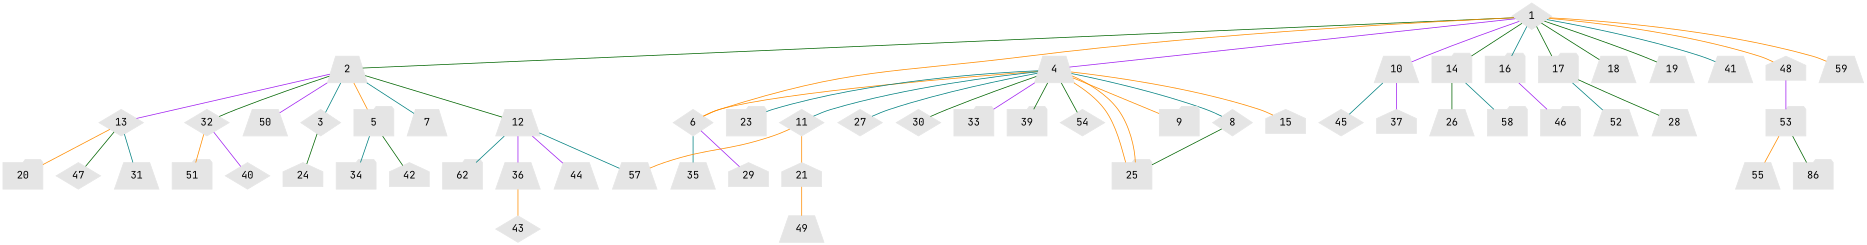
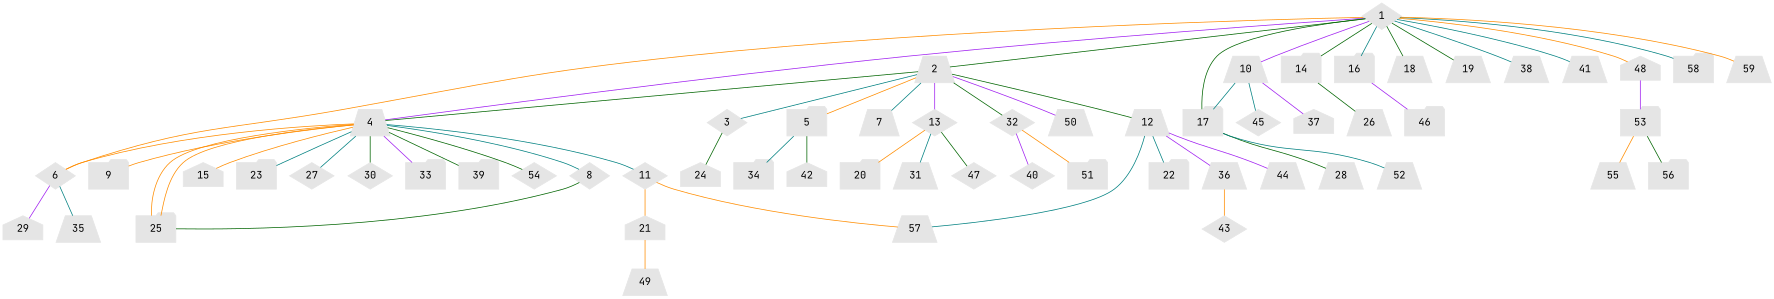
node "38": added
edge "2" -- "4": added
edge "10" -- "17": added
edge "14" -- "58": now "1" -- "58"
node "62": label "62" -> "22"
node "86": label "86" -> "56"
